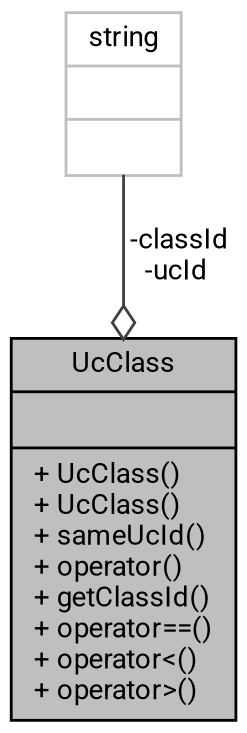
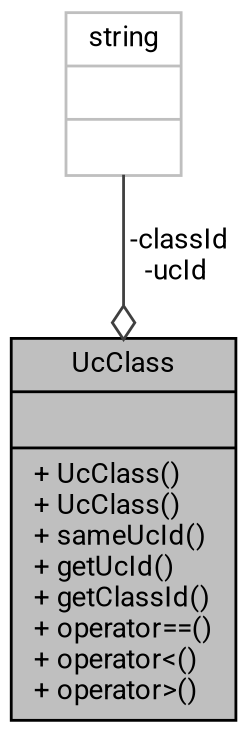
node "UcClass": text "+ operator()" -> "+ getUcId()"
